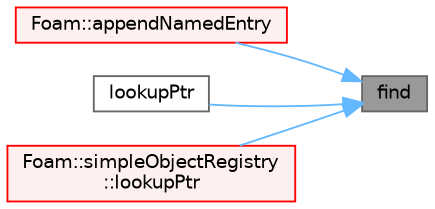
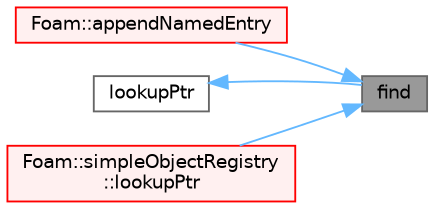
edge "lookupPtr" -> "find": reversed
